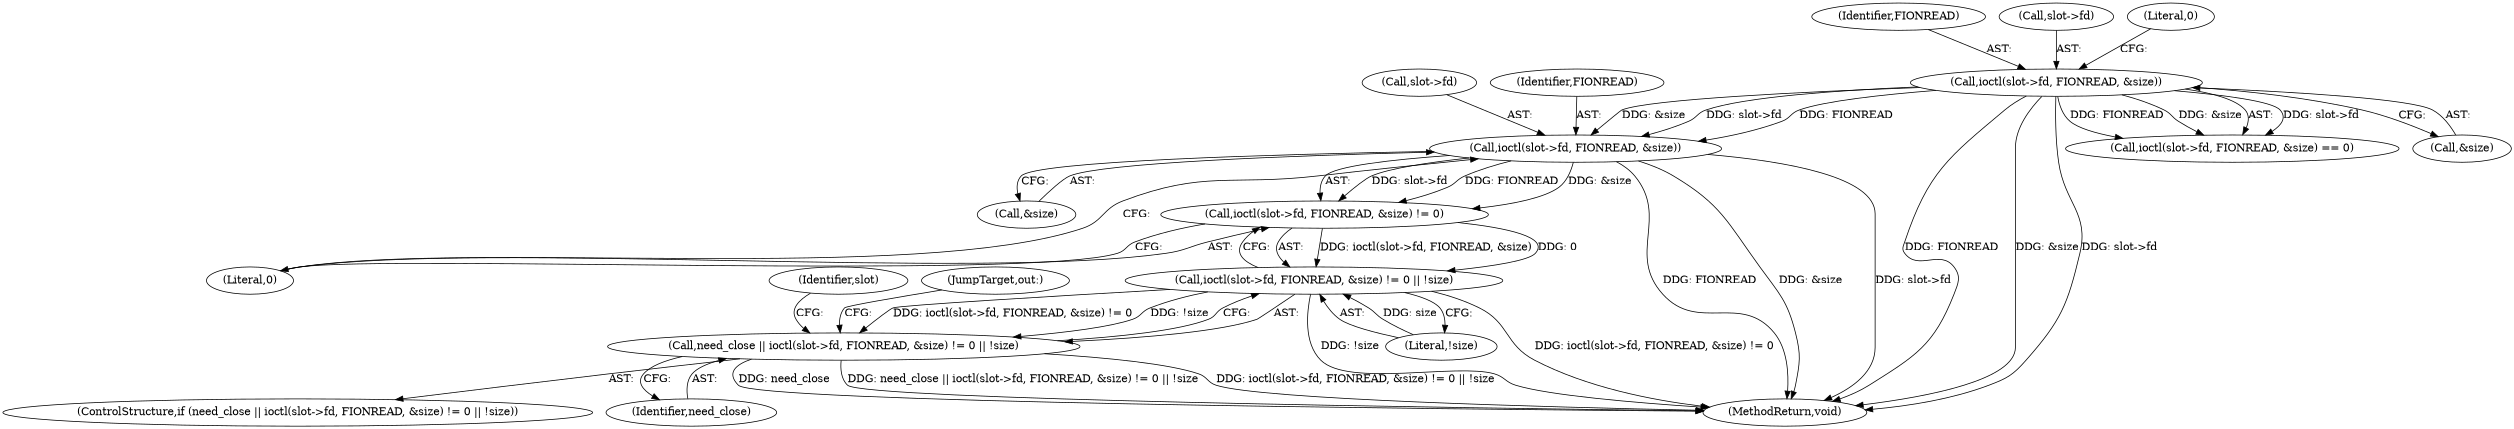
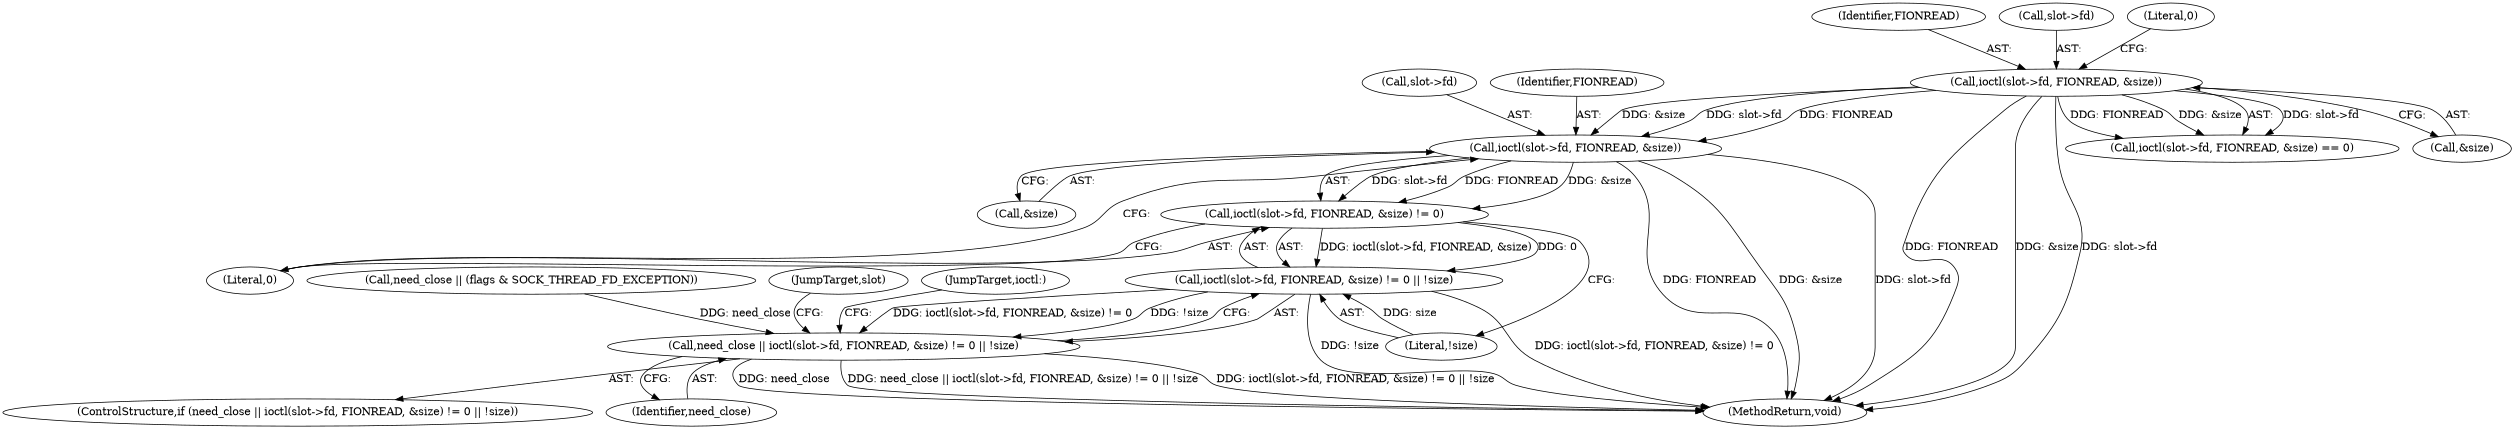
edge "(Call,ioctl(slot->fd, FIONREAD, &size) != 0 || !size)" -> "(Call,ioctl(slot->fd, FIONREAD, &size) != 0)": label "CFG: " -> "AST: "
node "(Call,need_close || (flags & SOCK_THREAD_FD_EXCEPTION))": added
node "(Identifier,slot)": label "(Identifier,slot)" -> "(JumpTarget,slot)"
node "(JumpTarget,out:)": label "(JumpTarget,out:)" -> "(JumpTarget,ioctl:)"
edge "(Call,ioctl(slot->fd, FIONREAD, &size) != 0 || !size)" -> "(Literal,!size)": now "(Call,ioctl(slot->fd, FIONREAD, &size) != 0)" -> "(Literal,!size)"
